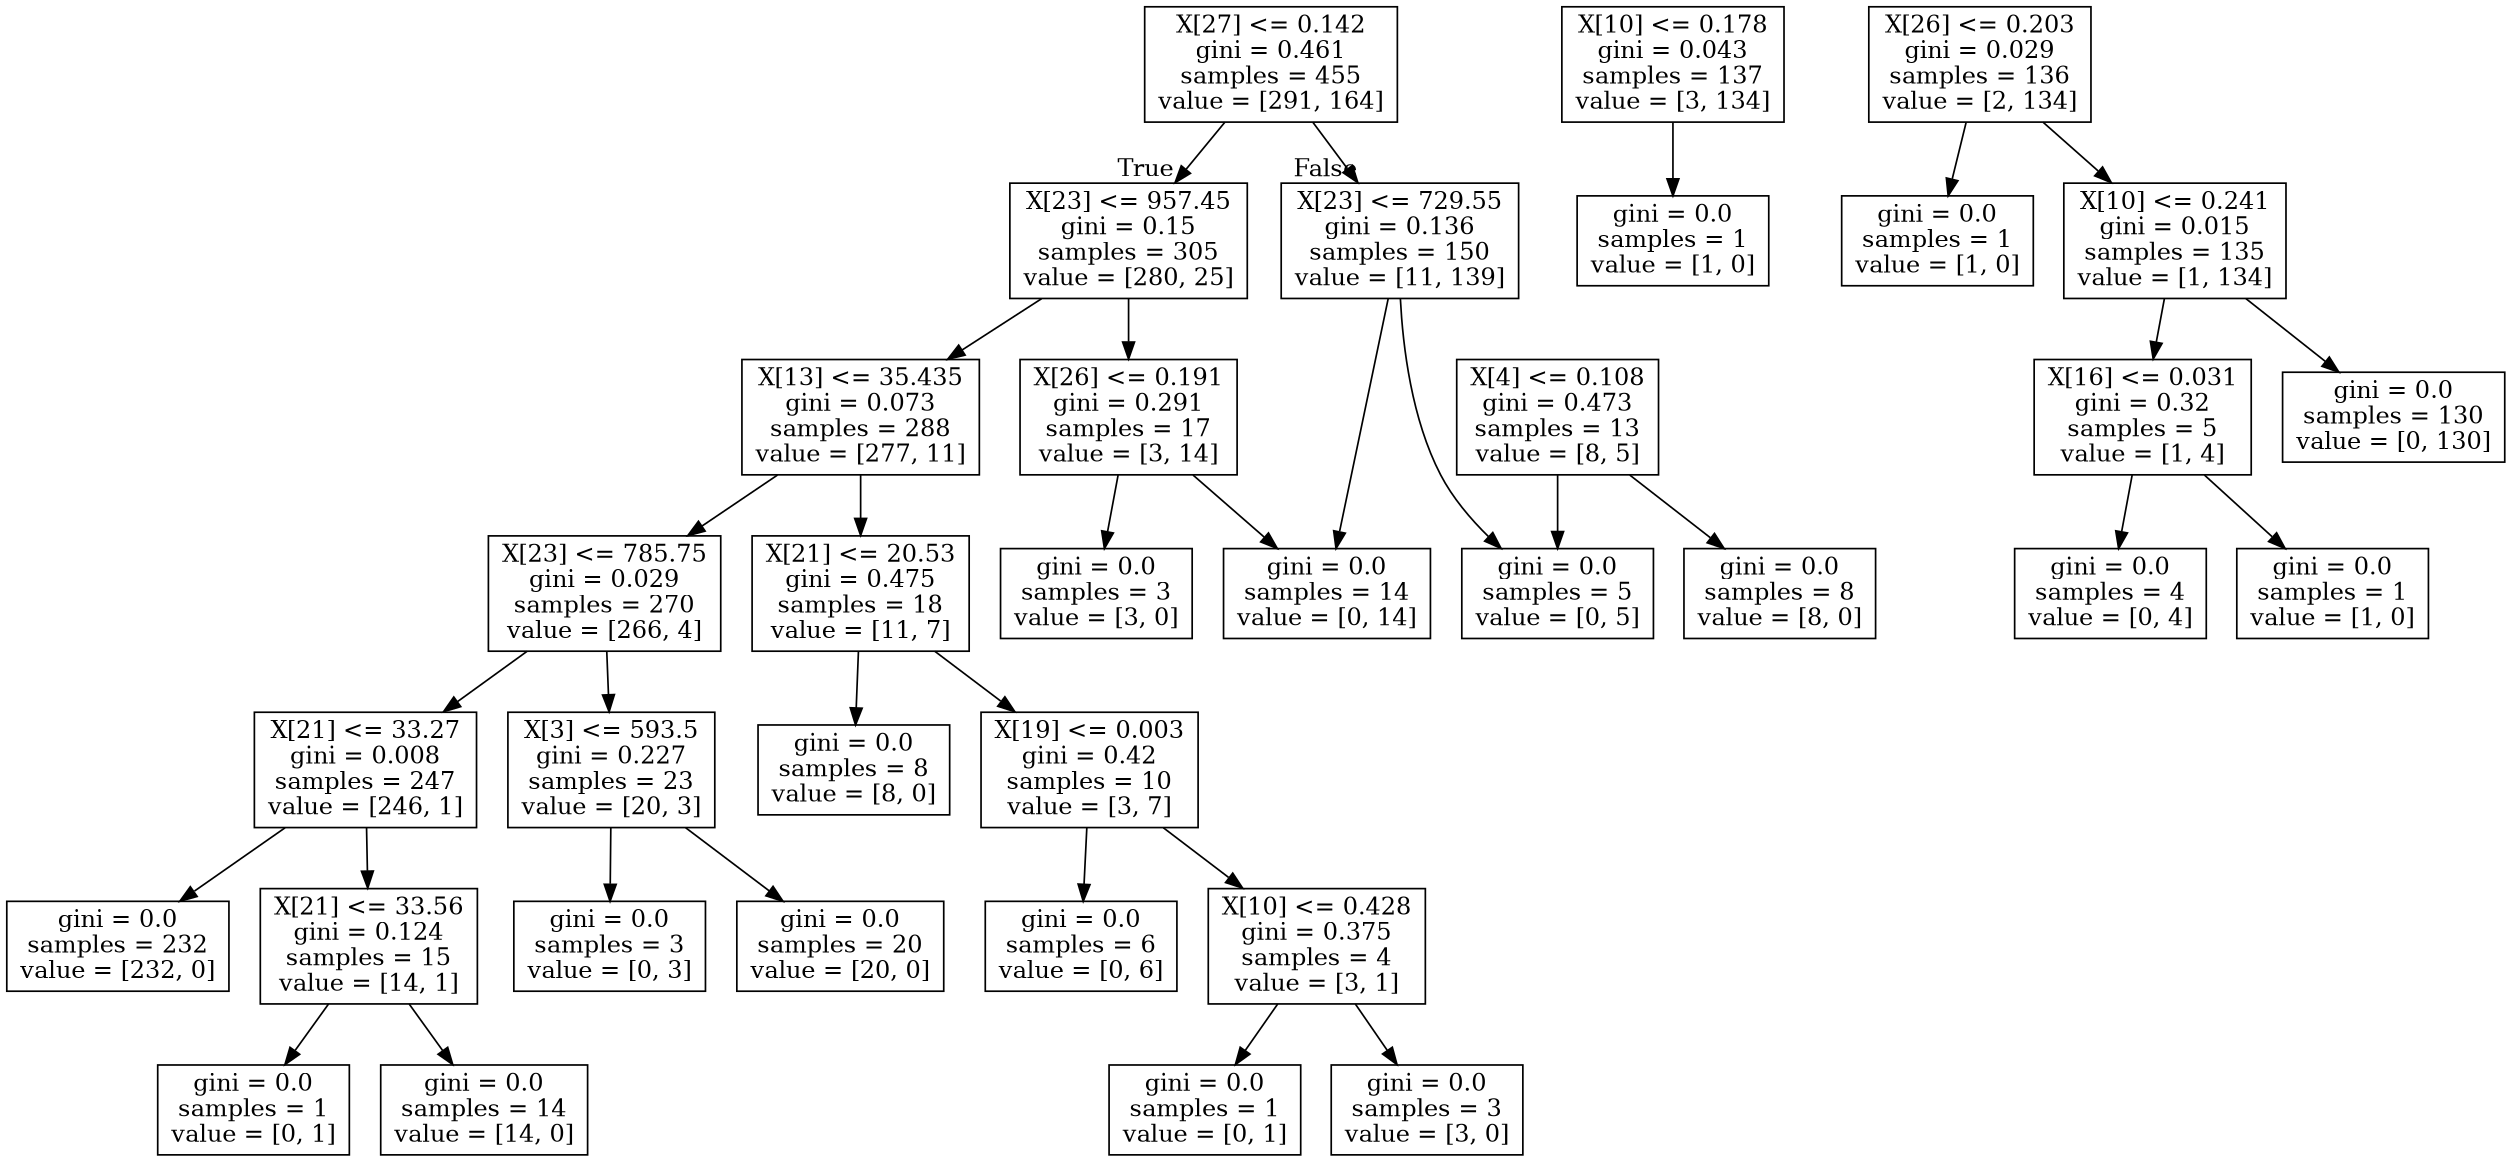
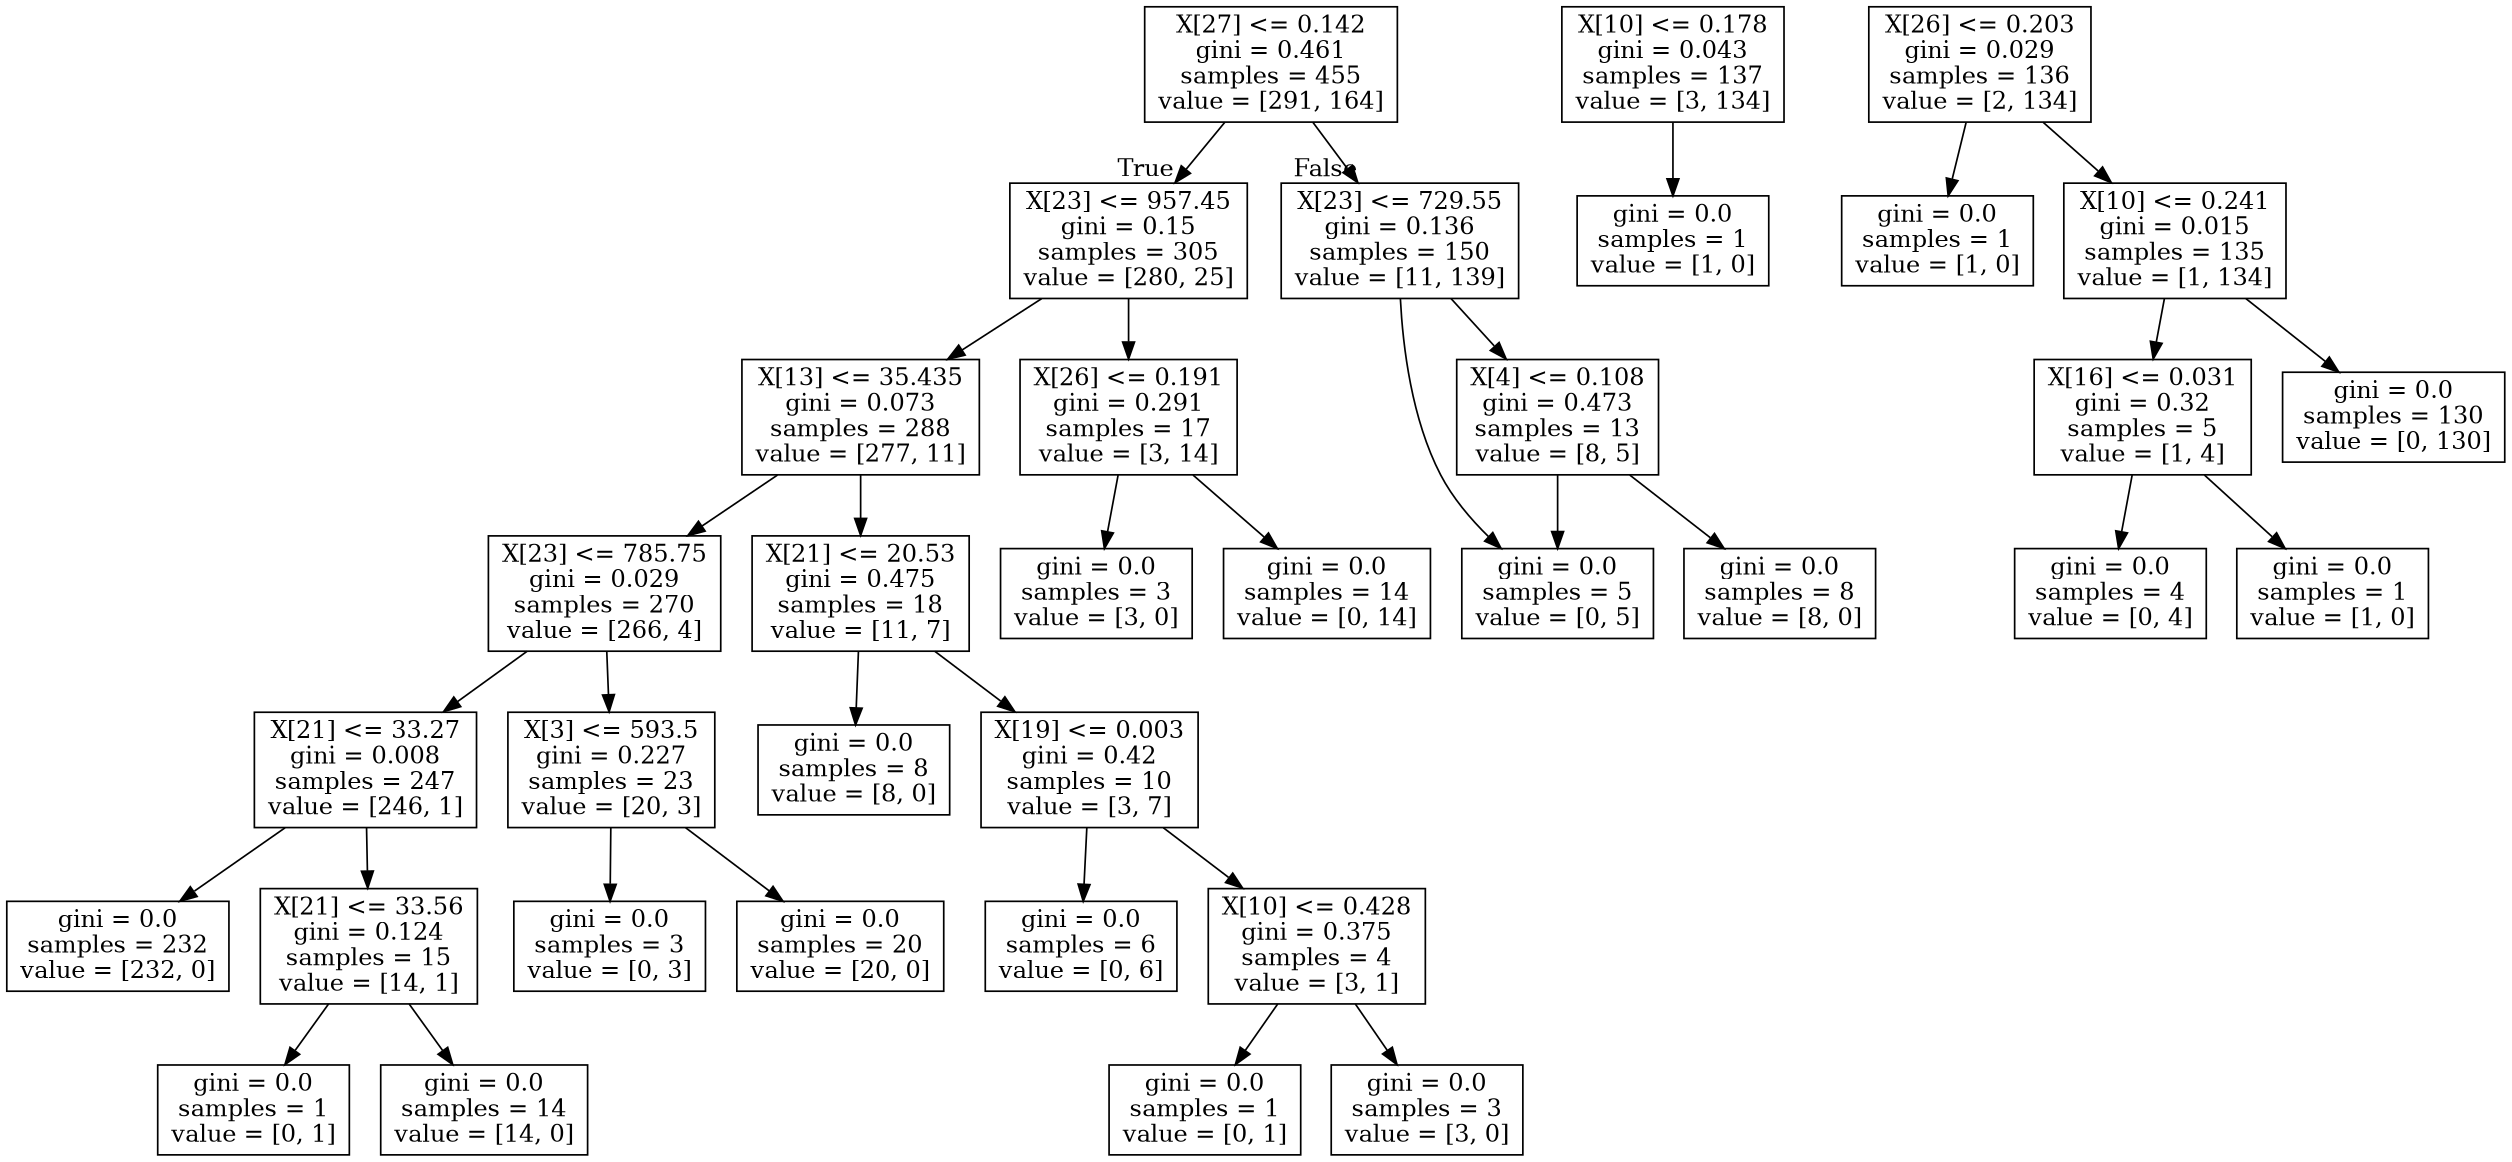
edge "X[23] <= 729.55 gini = 0.136 samples = 150 value = [11, 139]" -> "gini = 0.0 samples = 14 value = [0, 14]": now "X[23] <= 729.55 gini = 0.136 samples = 150 value = [11, 139]" -> "X[4] <= 0.108 gini = 0.473 samples = 13 value = [8, 5]"
